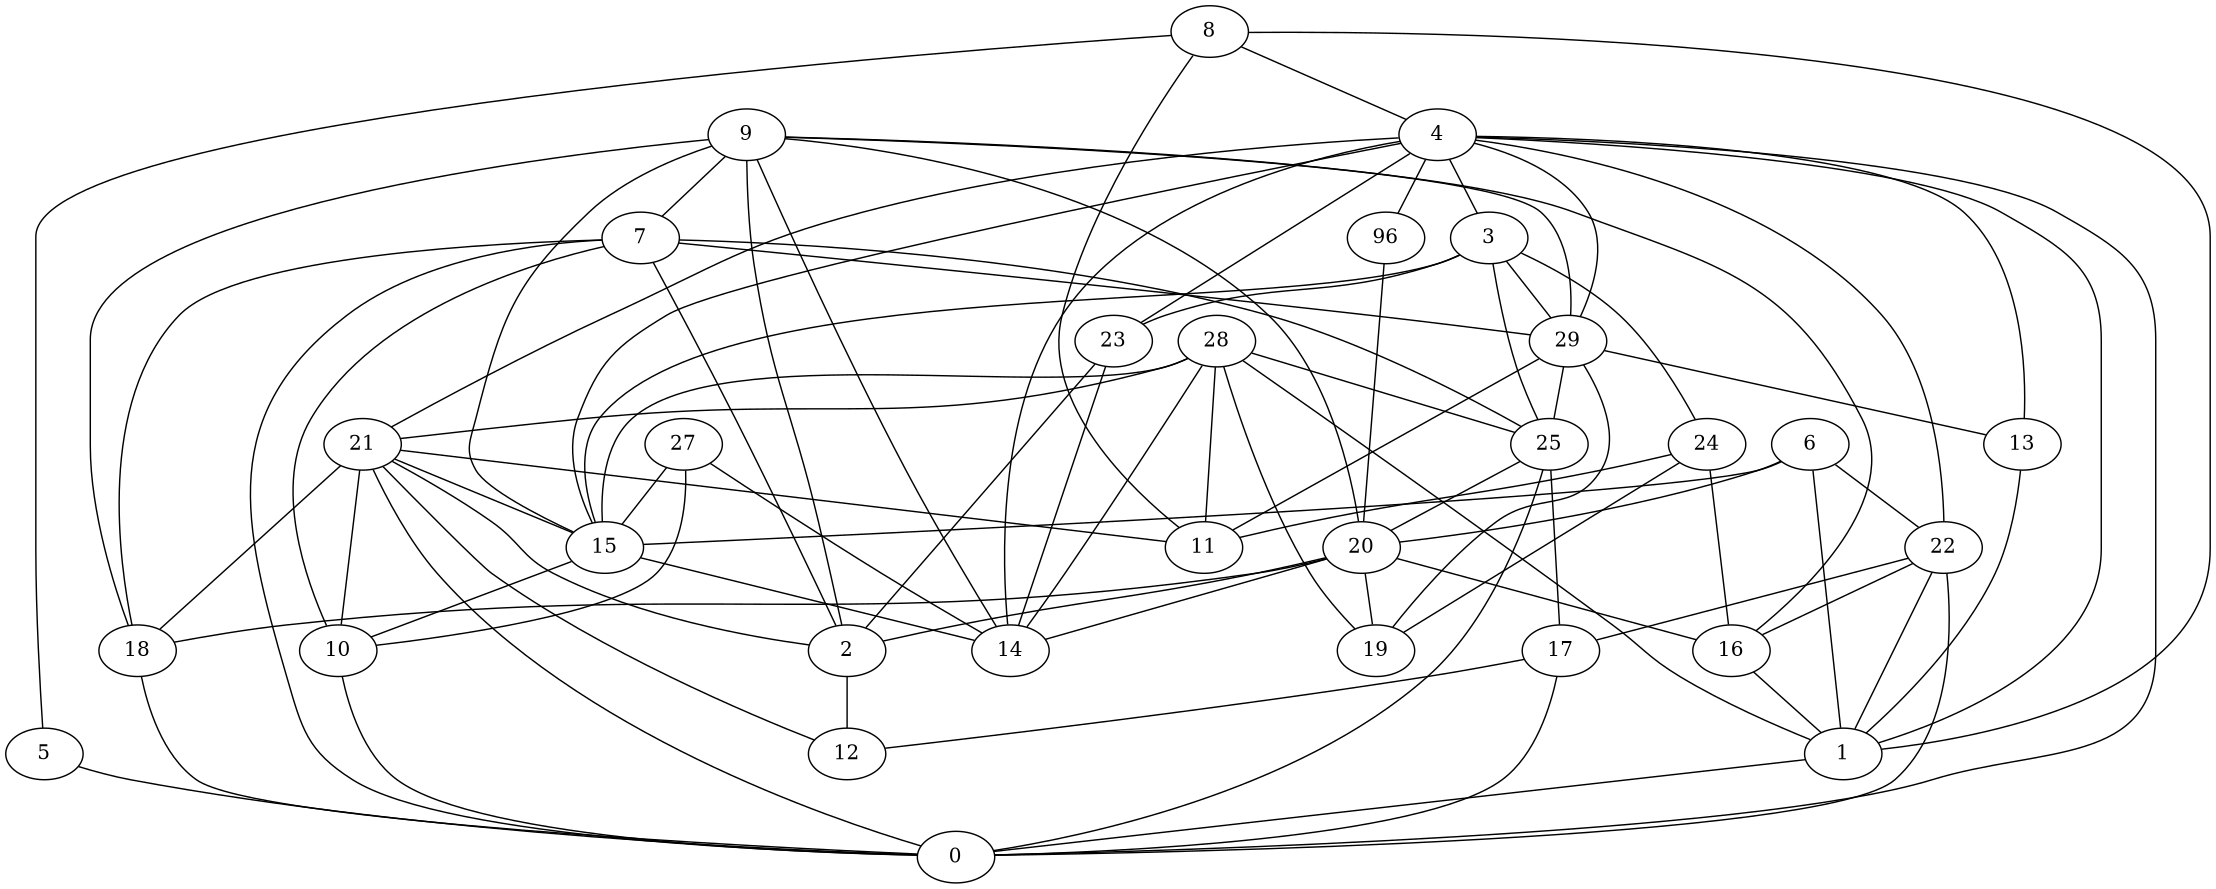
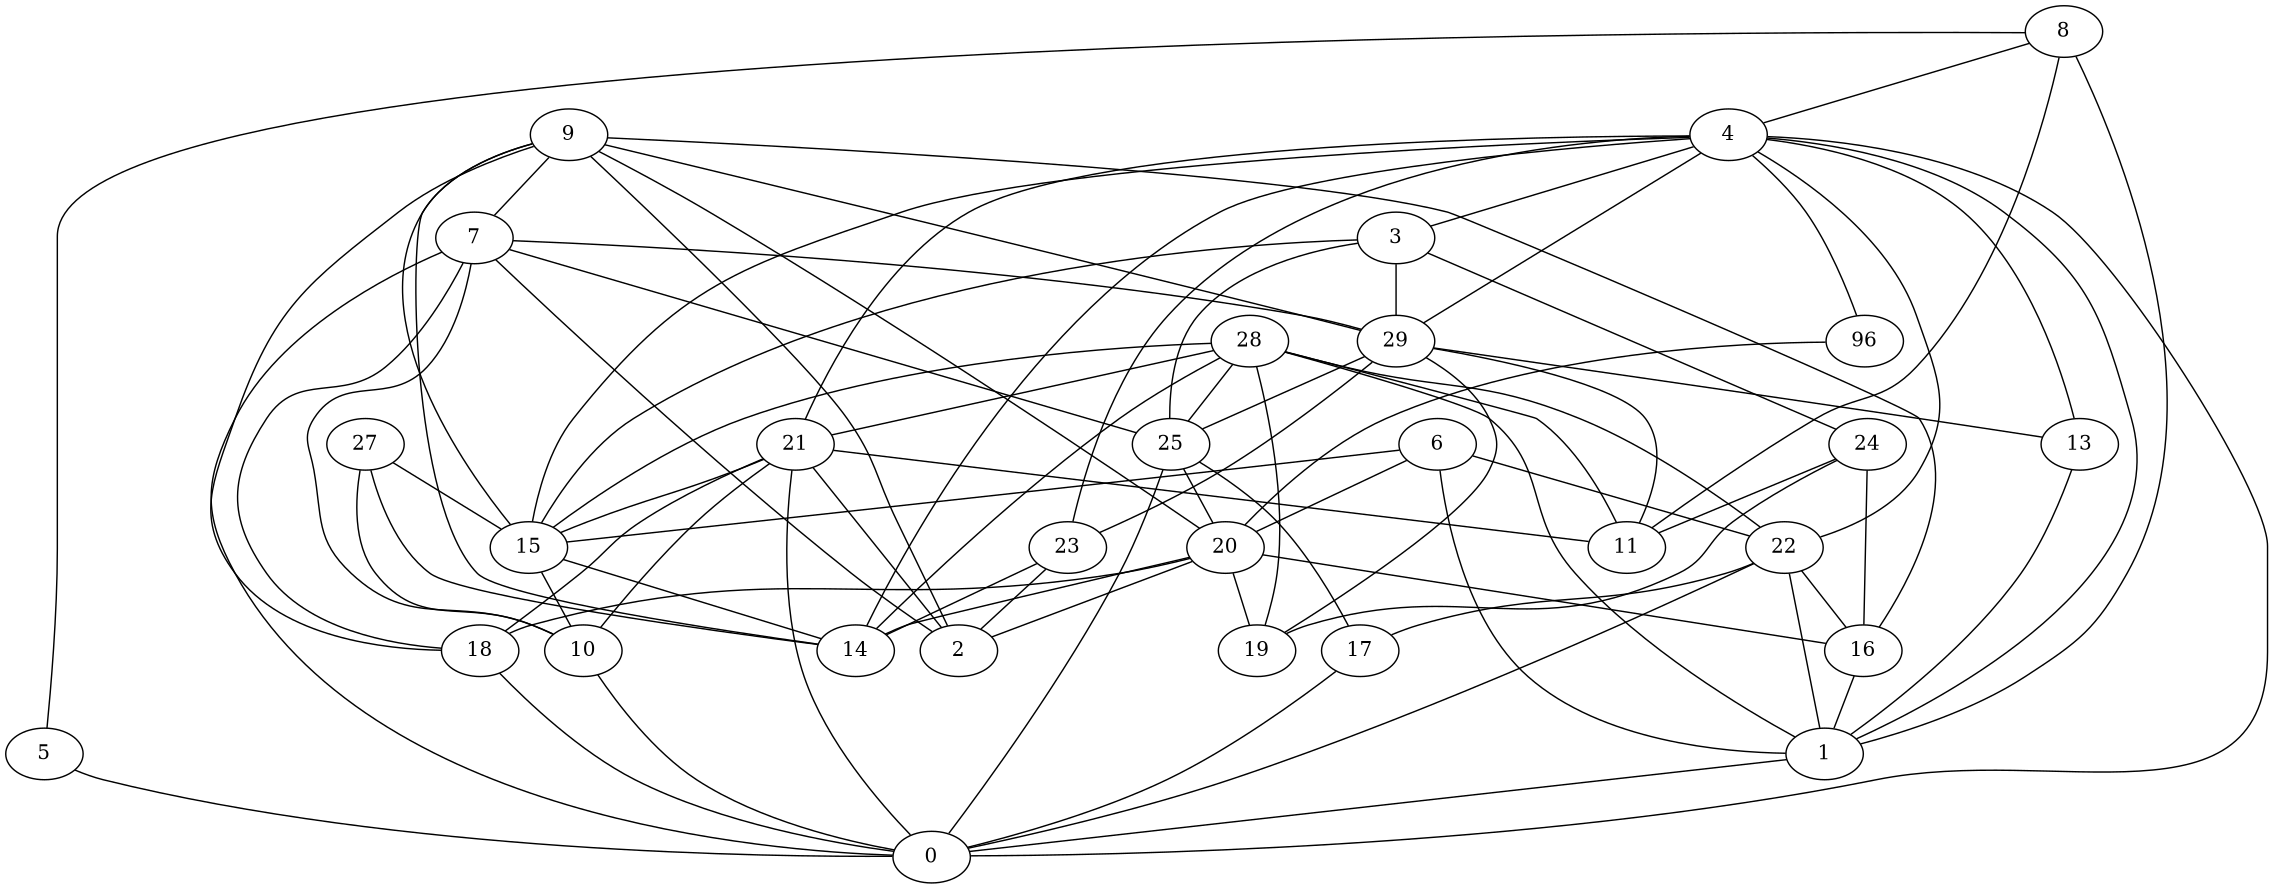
edge "3" -- "23": now "29" -- "23"
edge "28" -- "22": added
node "12": removed
